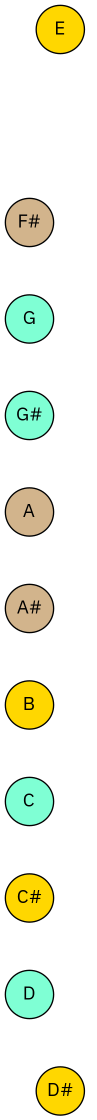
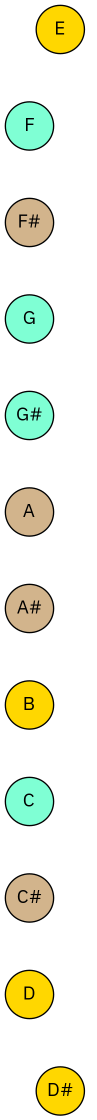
node "F": added
node "C#": fillcolor gold -> tan
node "D": fillcolor aquamarine -> gold
